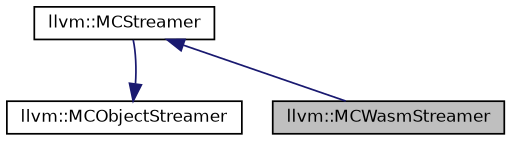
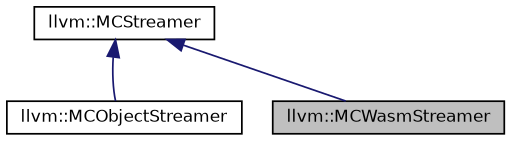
edge "llvm::MCStreamer" -> "llvm::MCObjectStreamer": reversed
